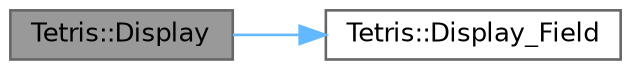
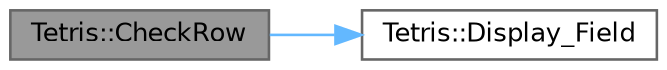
node "Tetris::Display": label "Tetris::Display" -> "Tetris::CheckRow"
